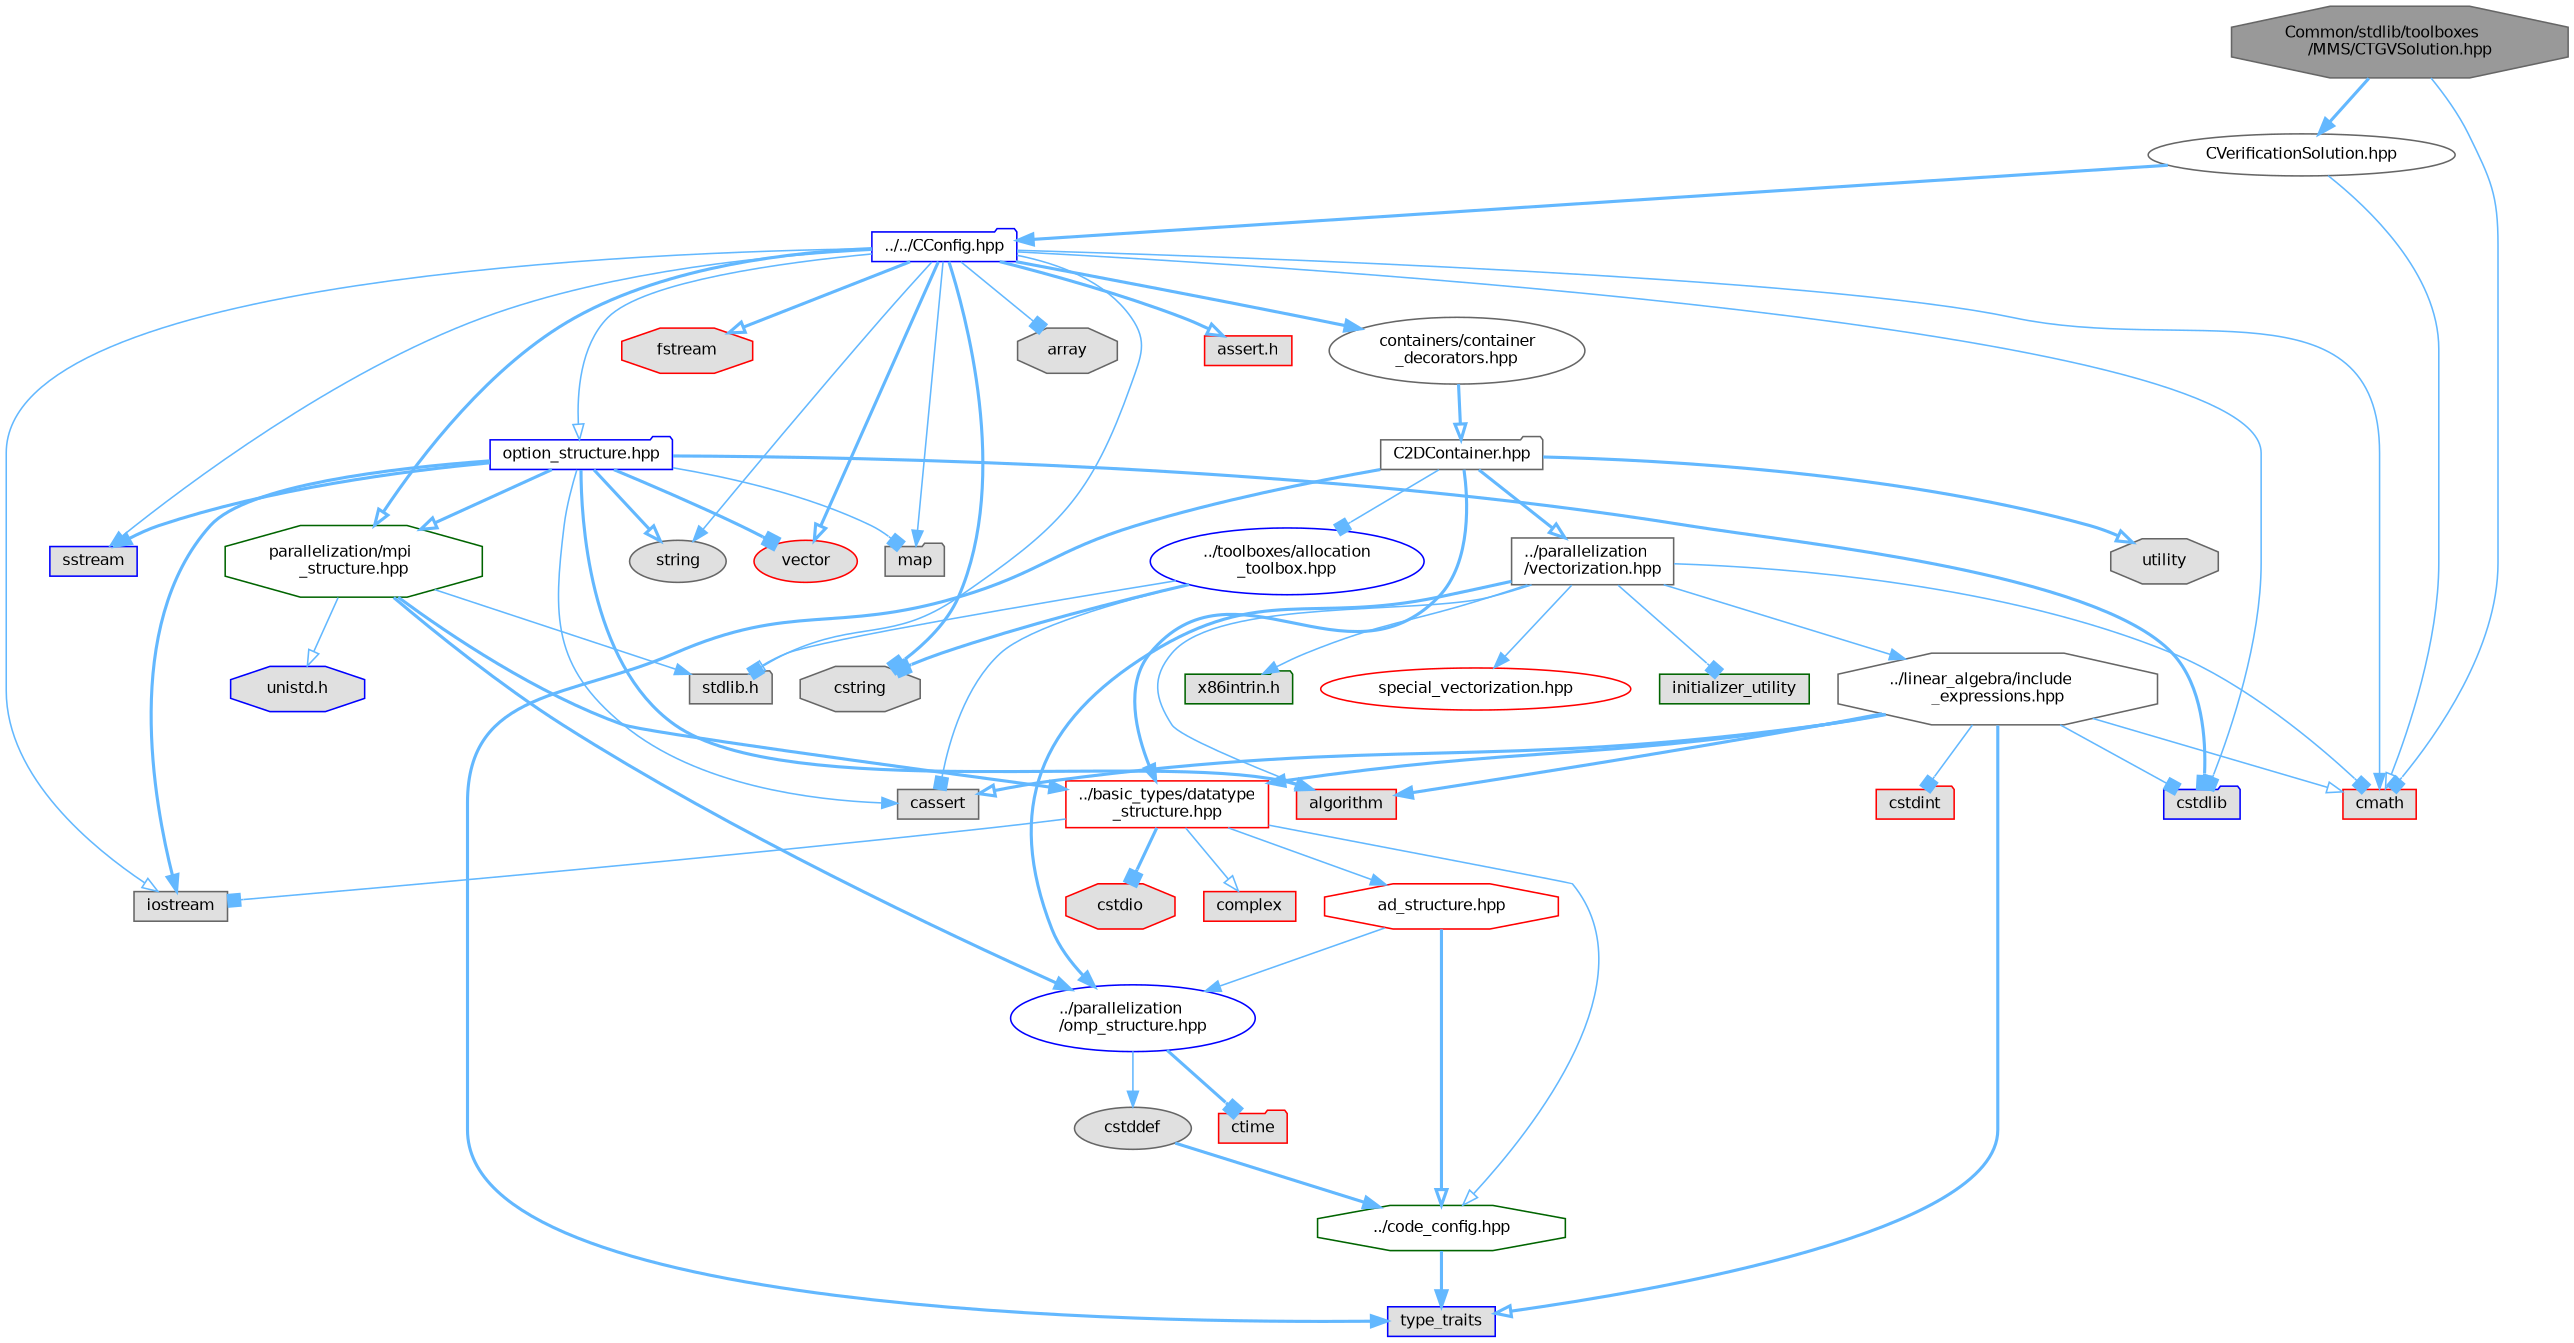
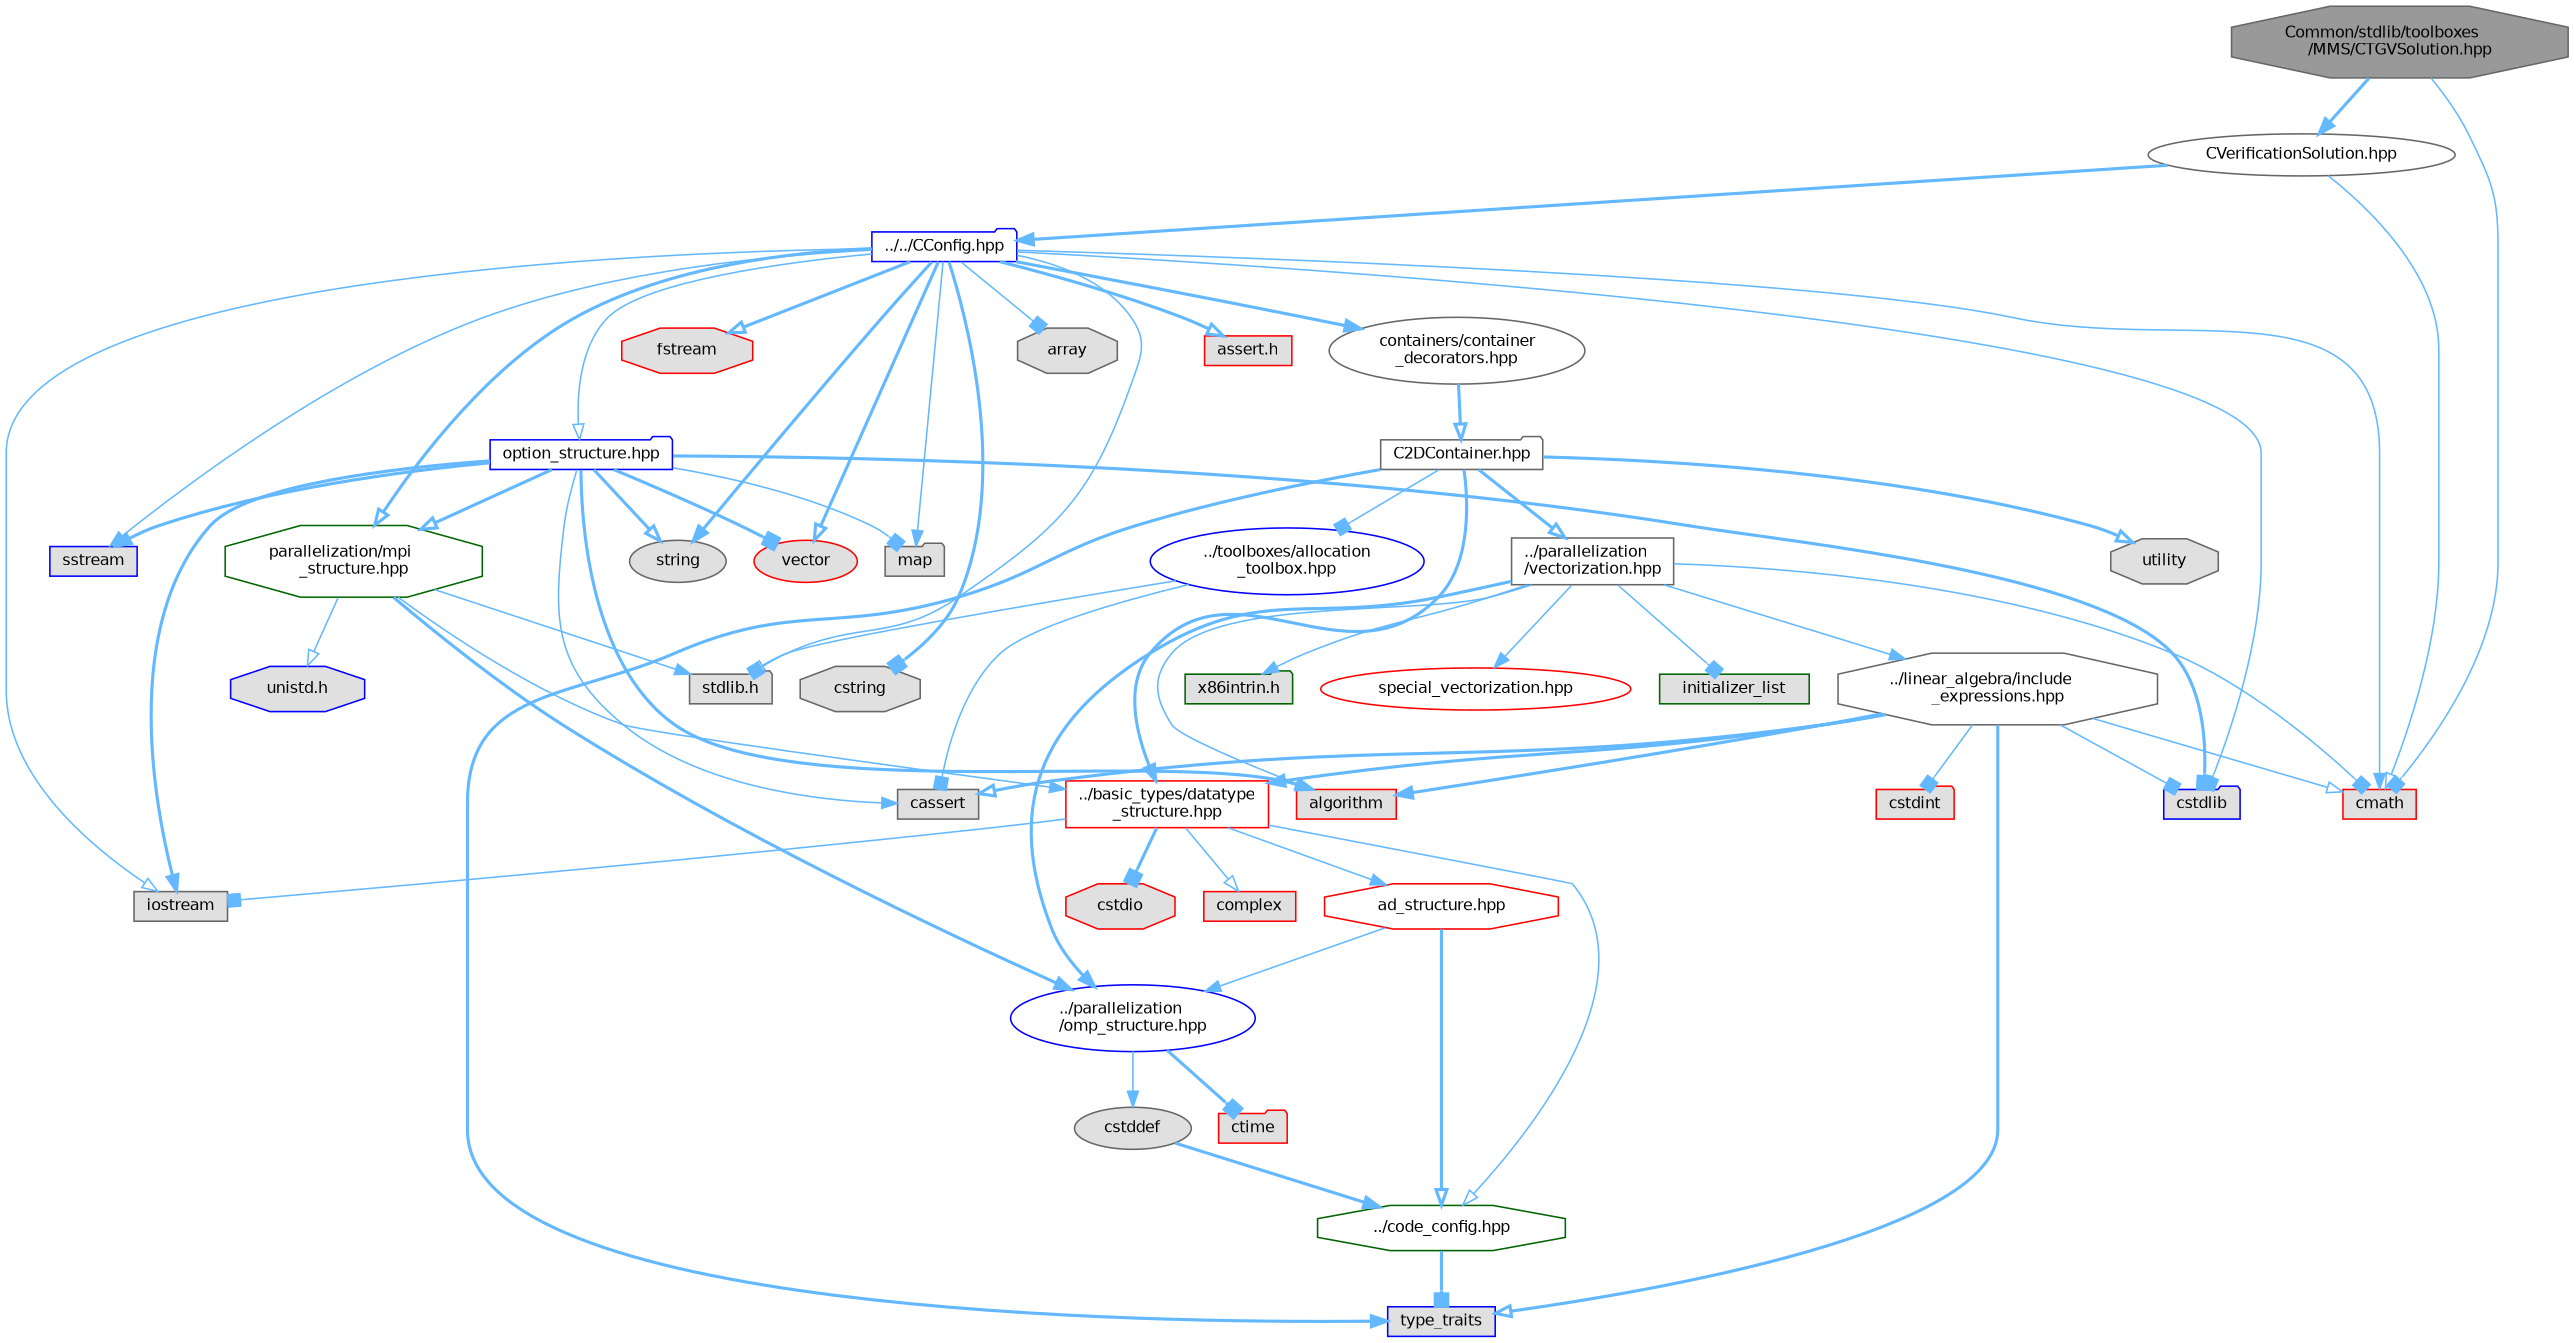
edge "../../CConfig.hpp" -> "string": style solid -> bold
edge "../toolboxes/allocation _toolbox.hpp" -> "cstring": removed
node "initializer_utility": label "initializer_utility" -> "initializer_list"
edge "parallelization/mpi _structure.hpp" -> "../basic_types/datatype _structure.hpp": style bold -> solid
edge "../code_config.hpp" -> "type_traits": arrowhead normal -> box
